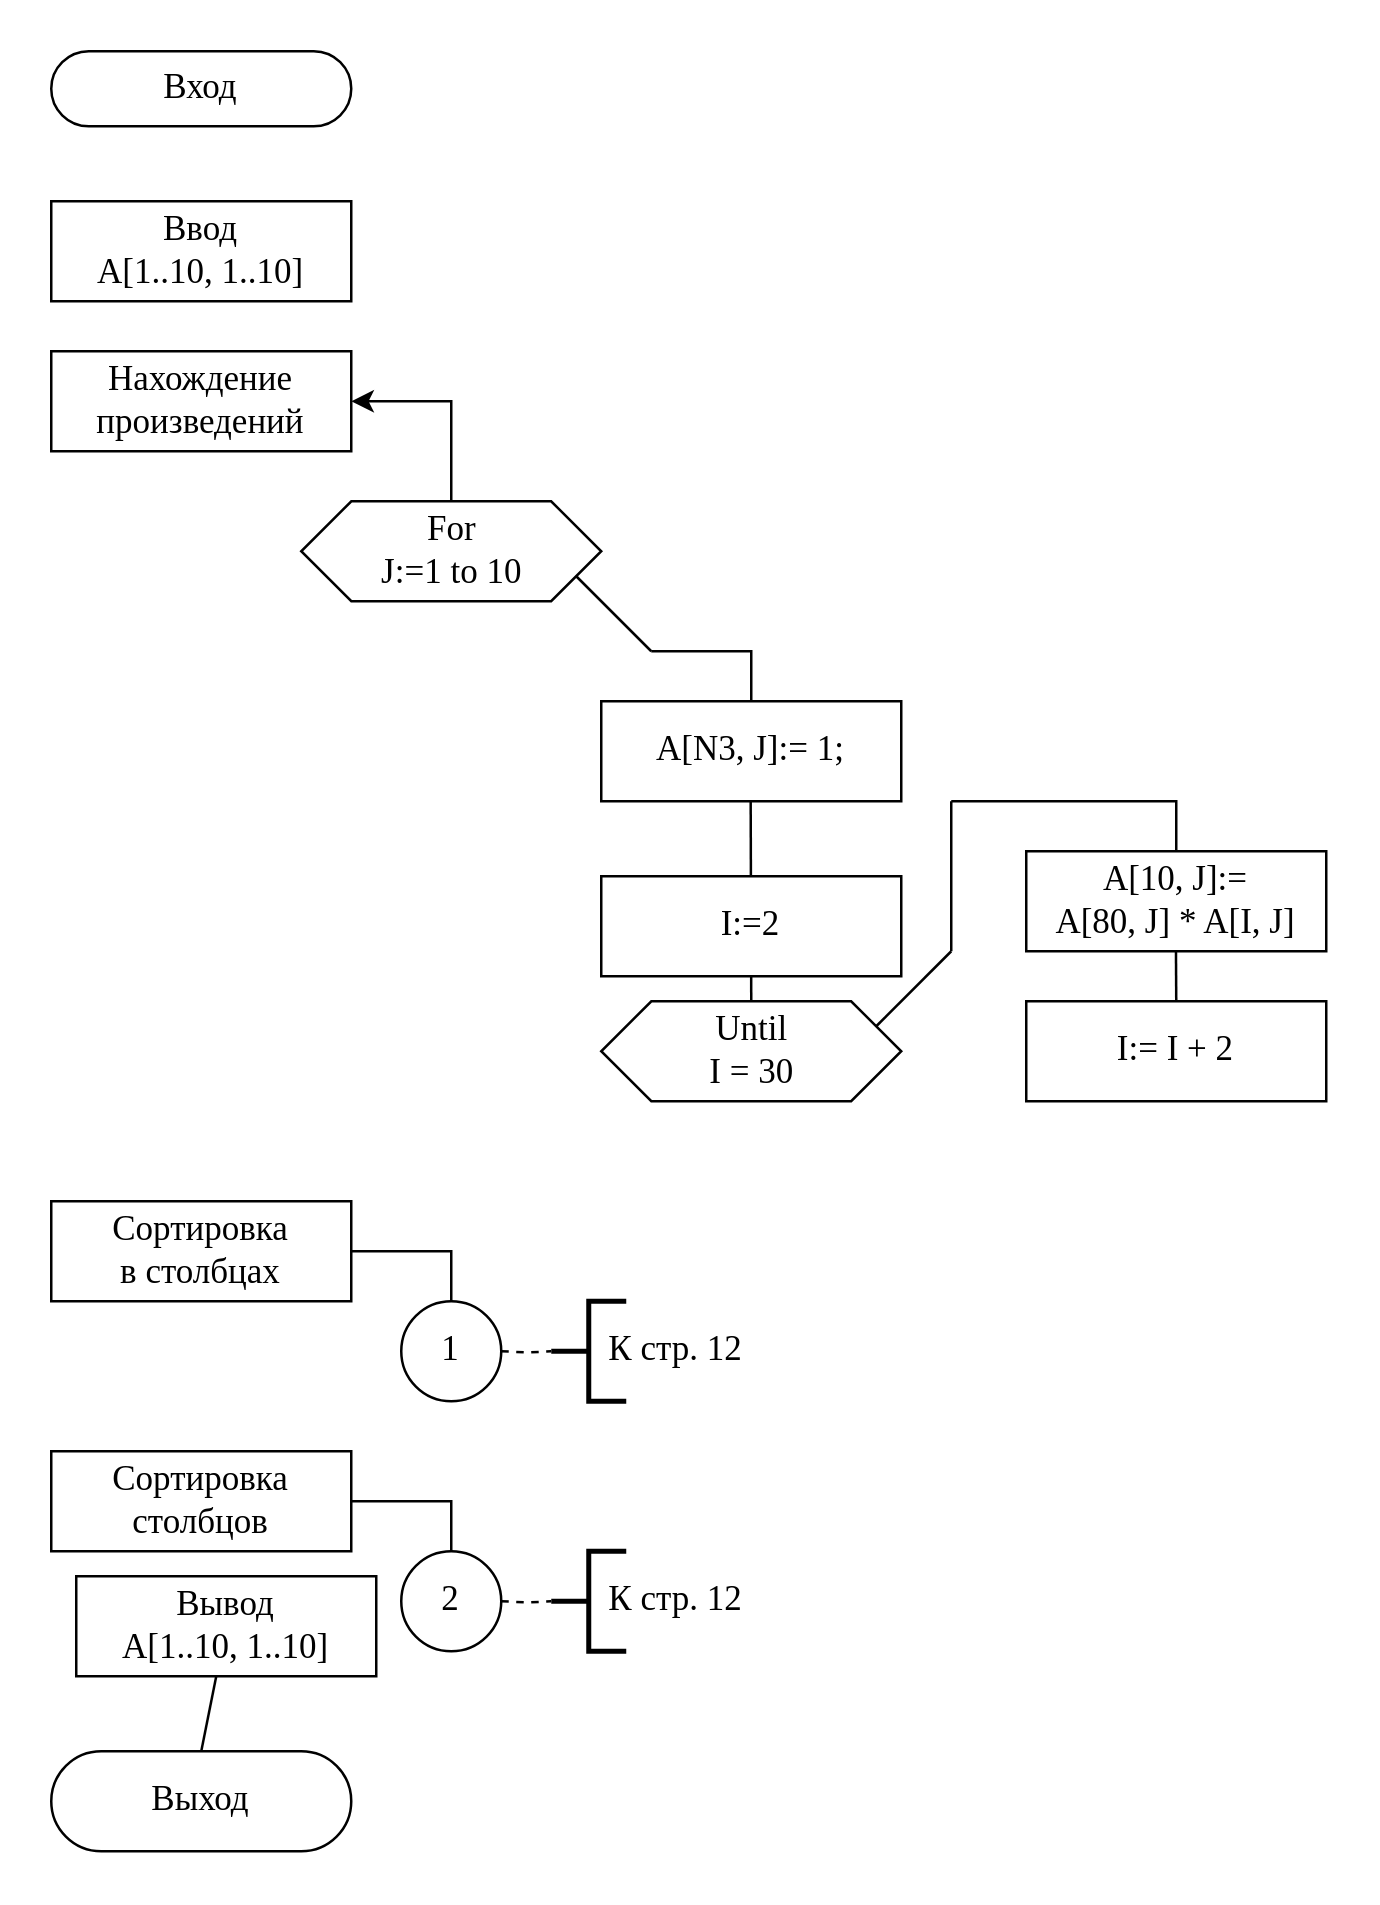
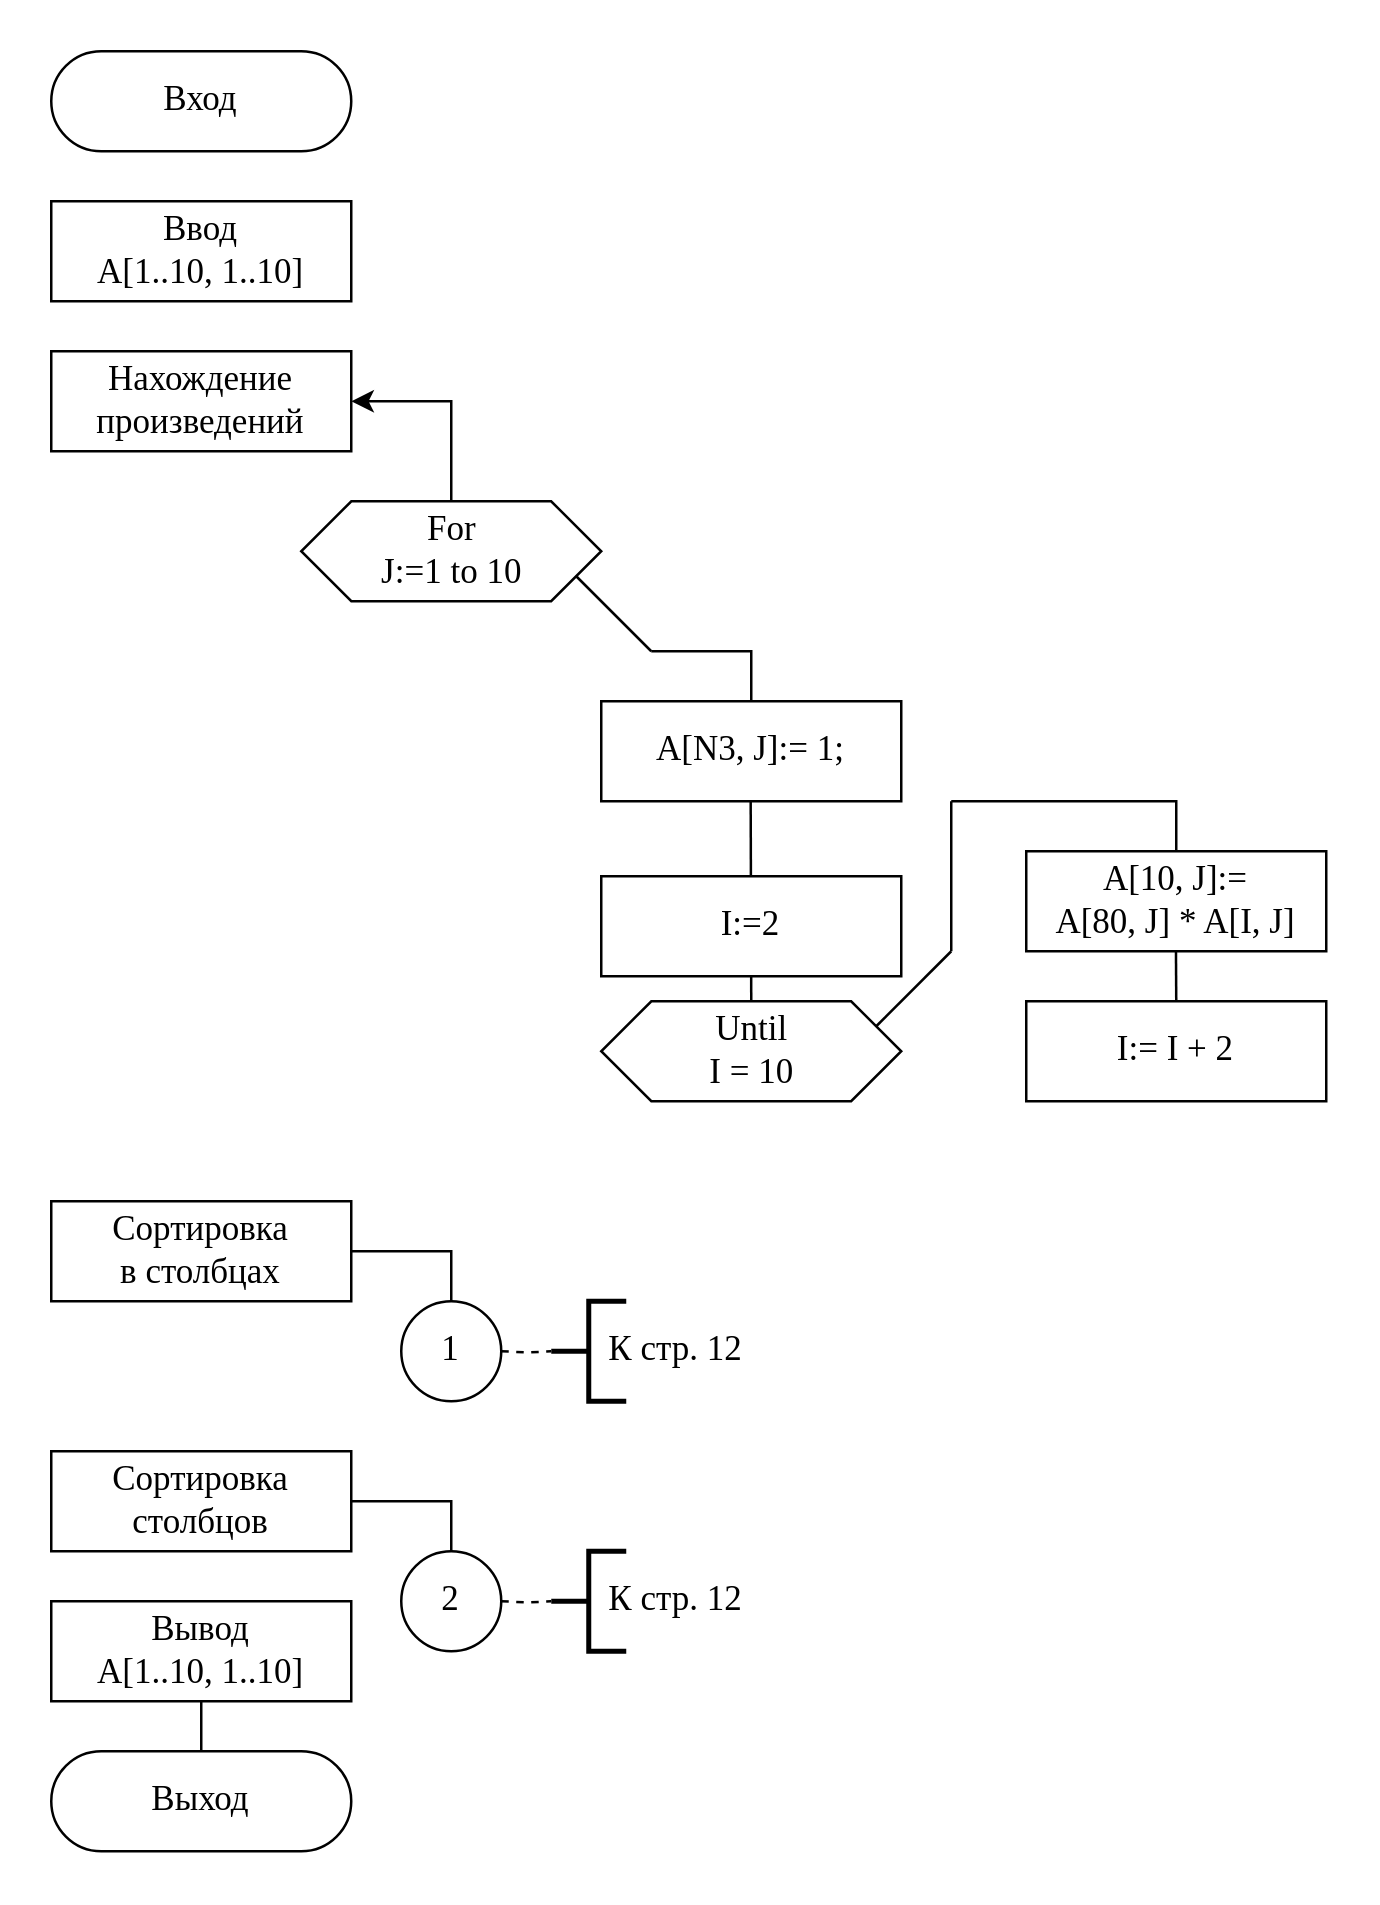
node "Вход": size 300x75 -> 300x100
node "Until I = 30": label "Until I = 30" -> "Until I = 10"
node "Вывод A[1..10, 1..10]": moved (226, 1626) -> (201, 1651)
